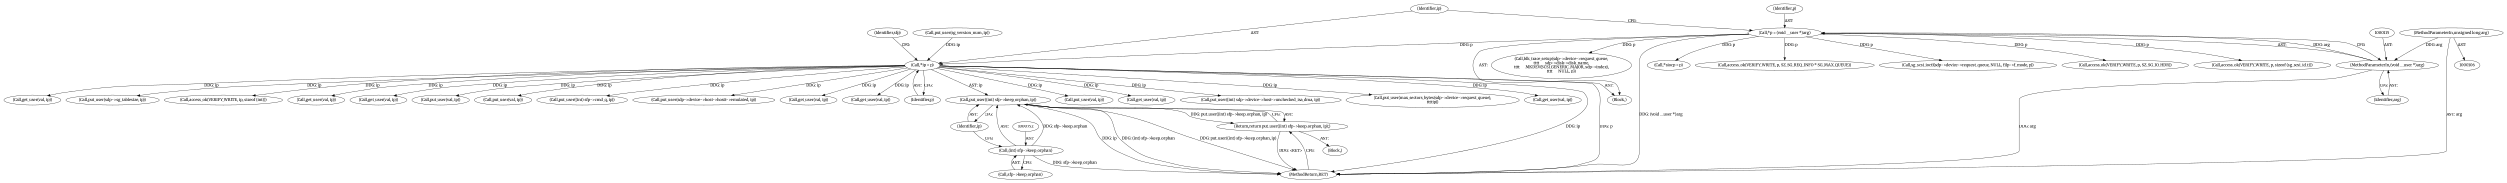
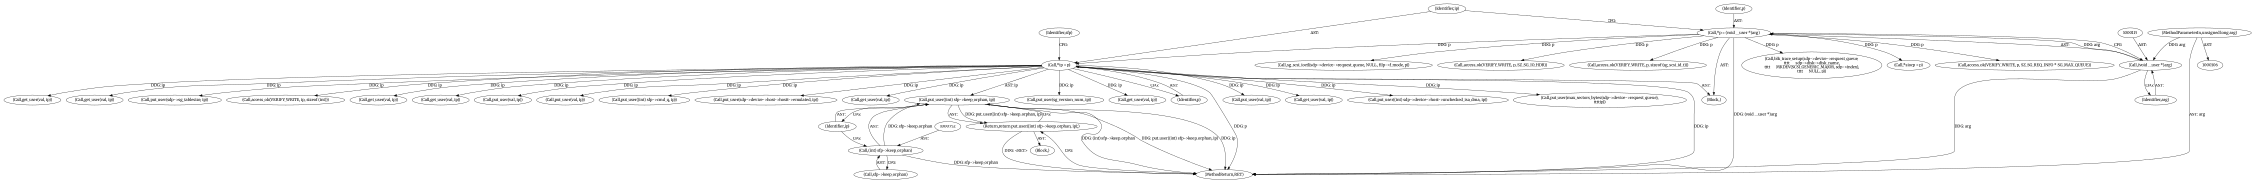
edge "(Call,put_user(sg_version_num, ip))" -> "(Call,*ip = p)": reversed
node "(MethodParameterIn,(void __user *)arg)": label "(MethodParameterIn,(void __user *)arg)" -> "(Call,(void __user *)arg)"
